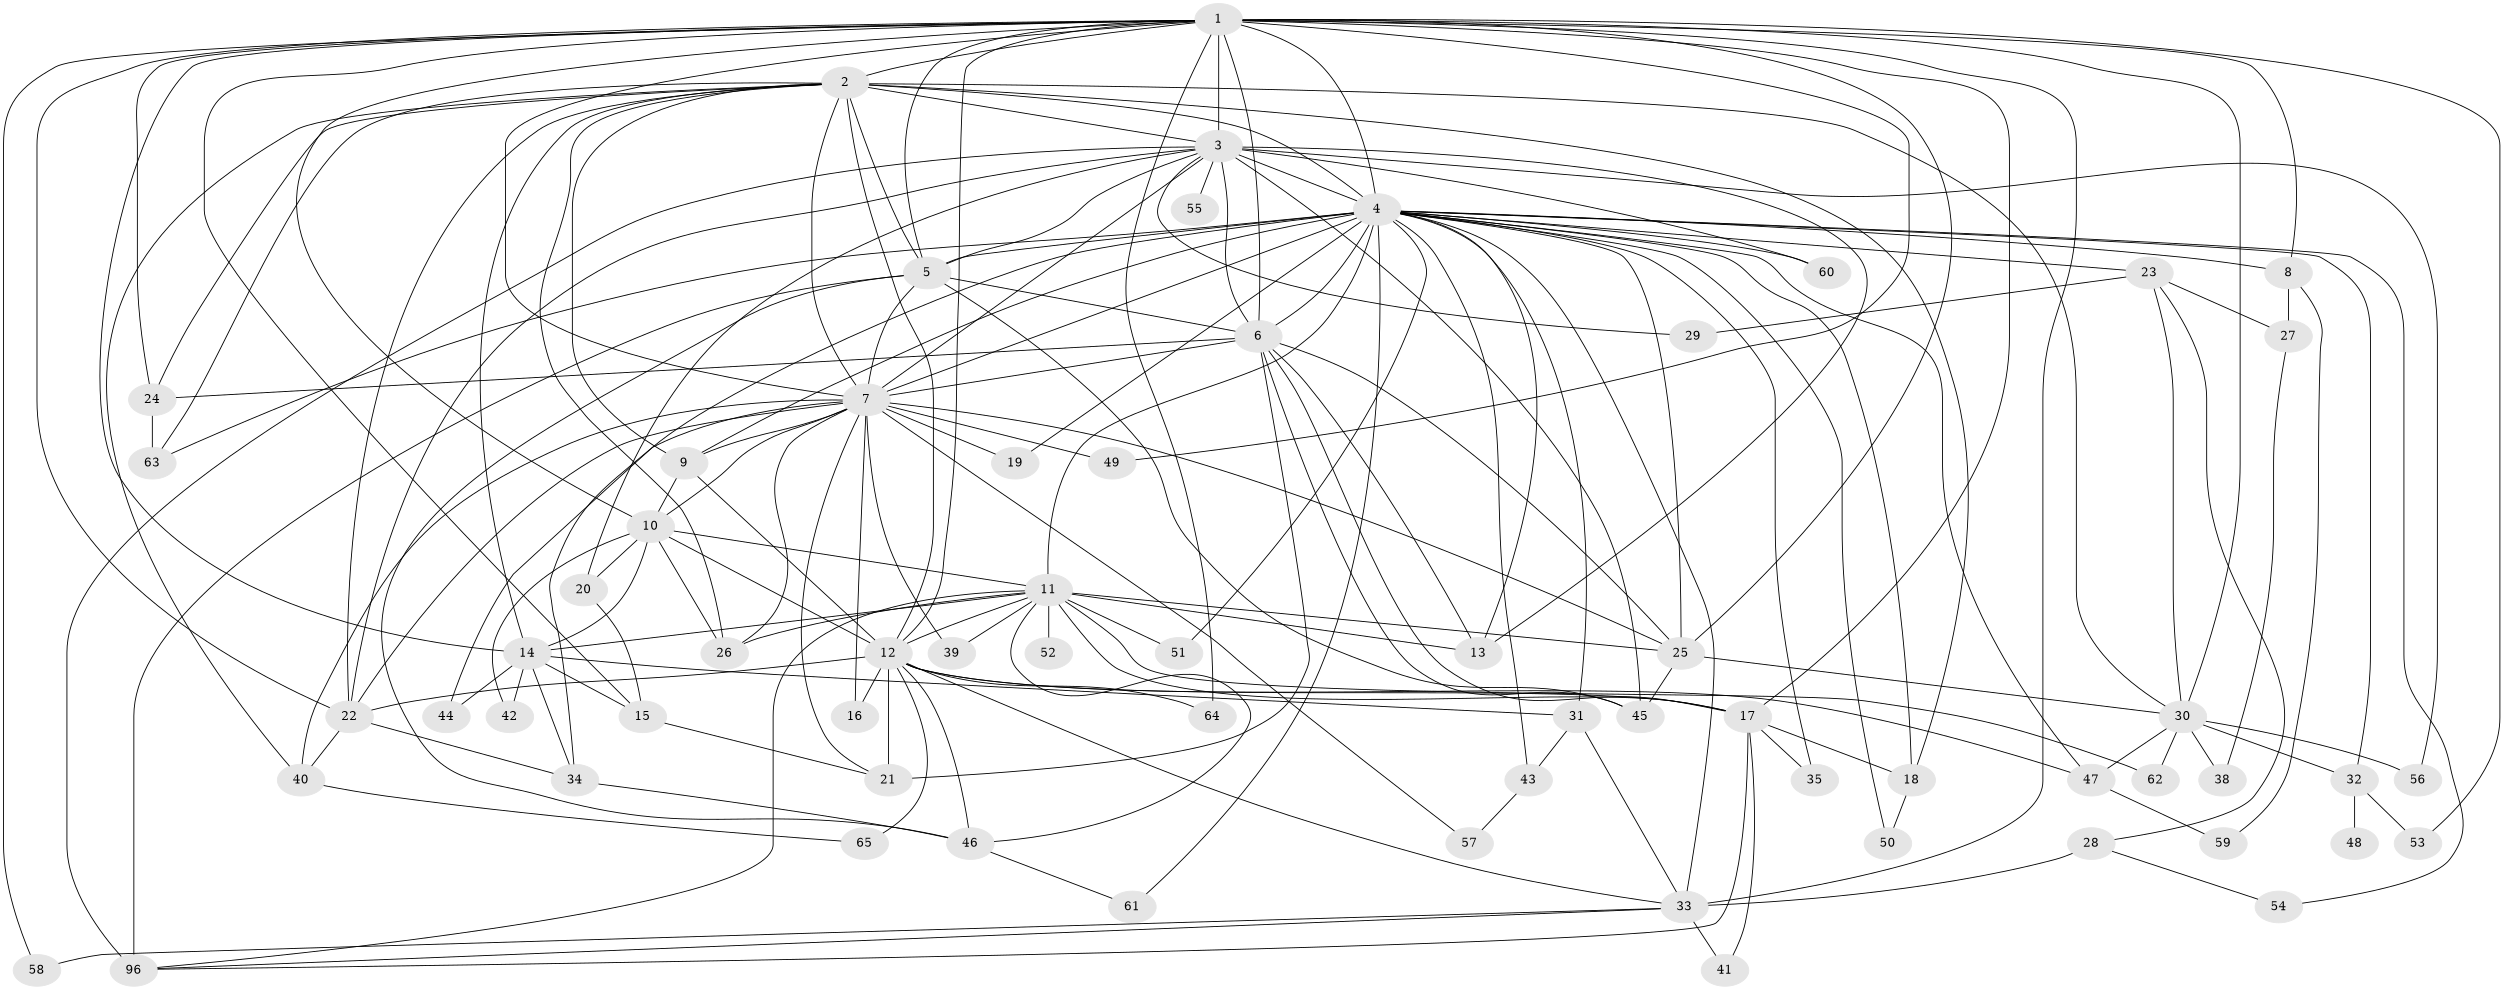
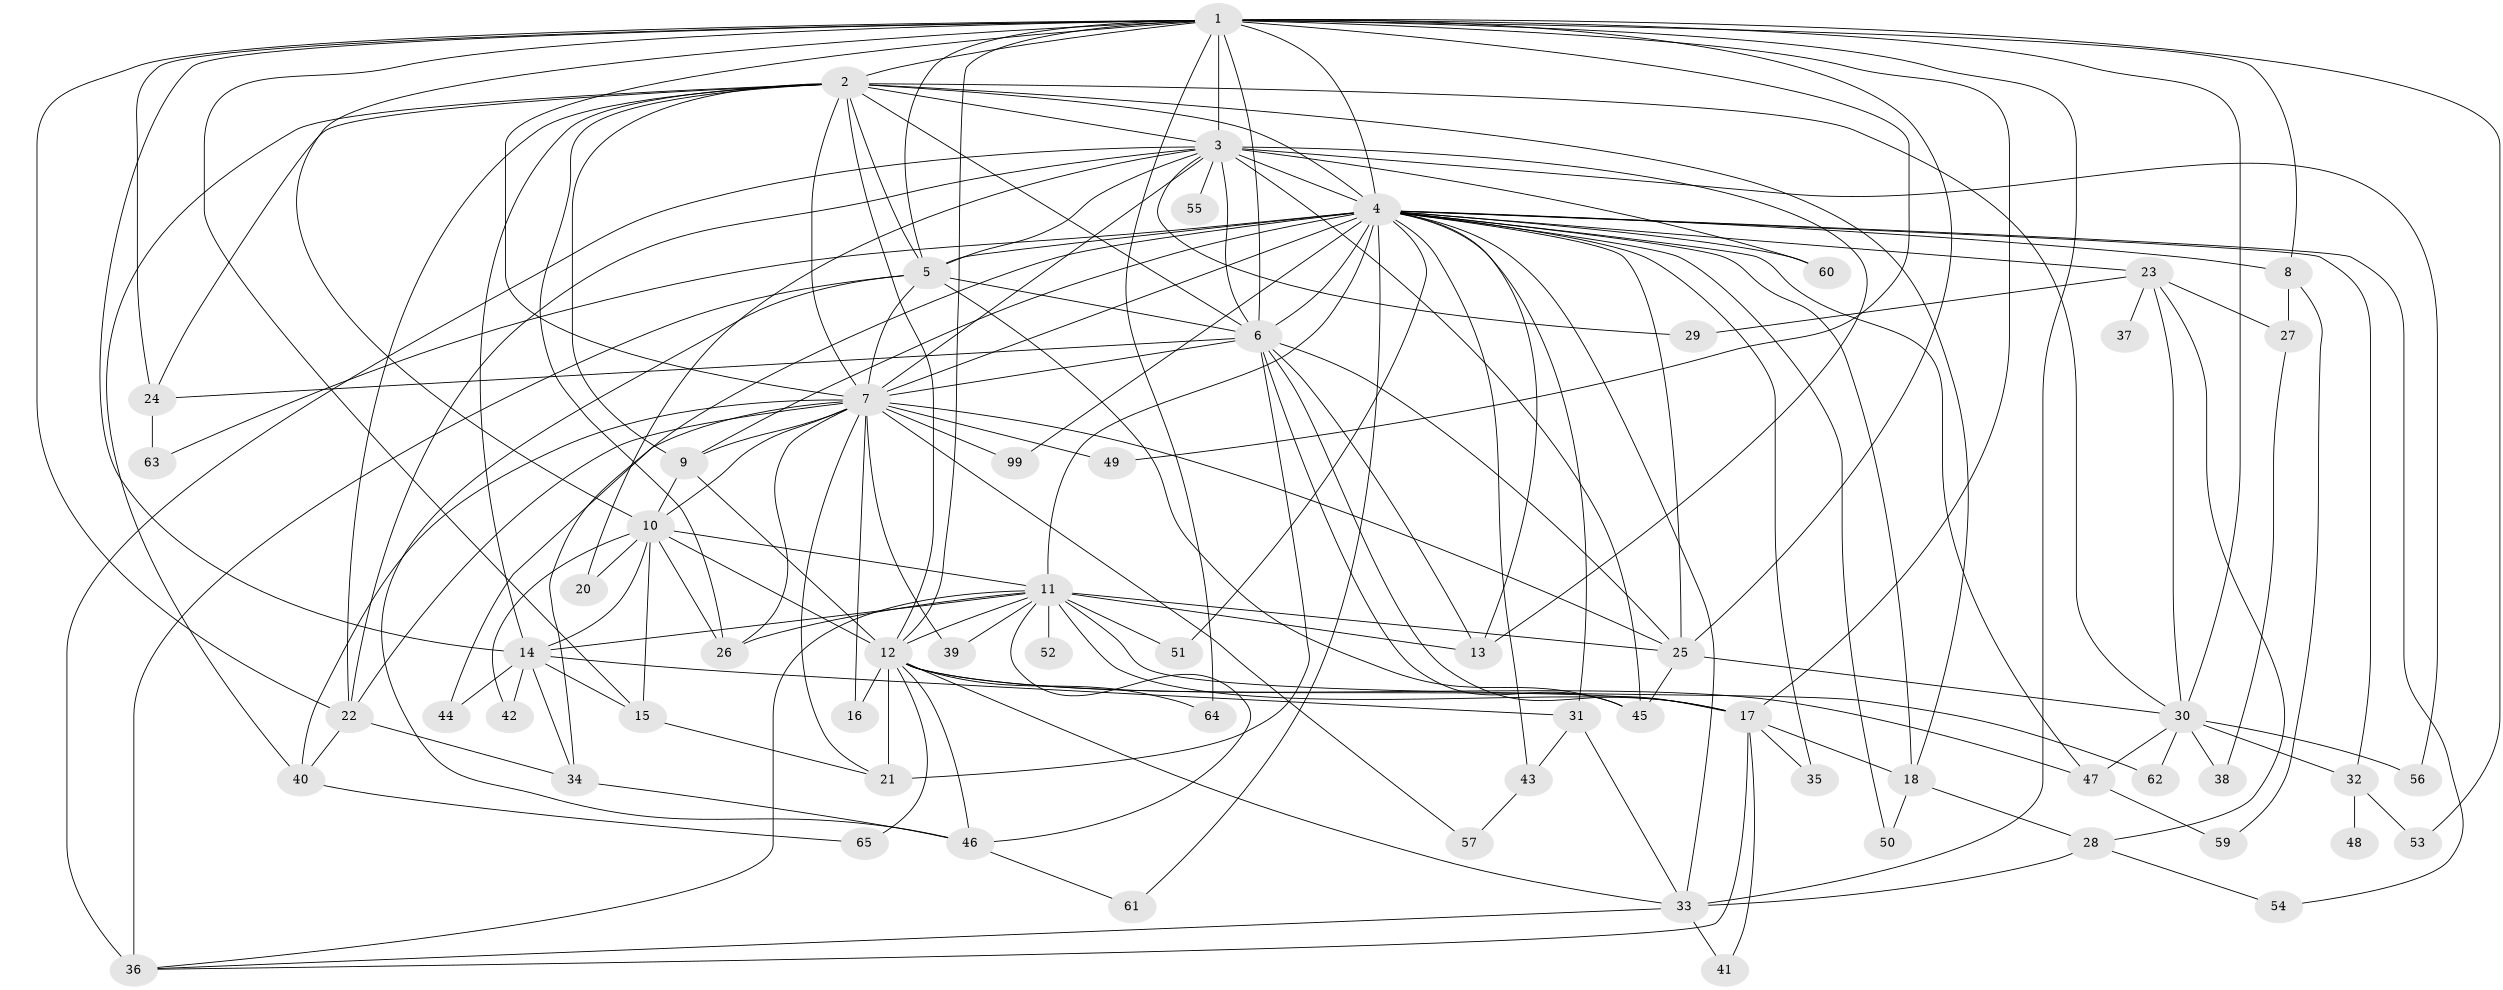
edge "2" -- "63": now "2" -- "6"
node "37": added
node "19": label "19" -> "99"
edge "20" -- "15": now "10" -- "15"
edge "12" -- "22": removed
edge "18" -- "28": added
node "58": removed
node "96": label "96" -> "36"
